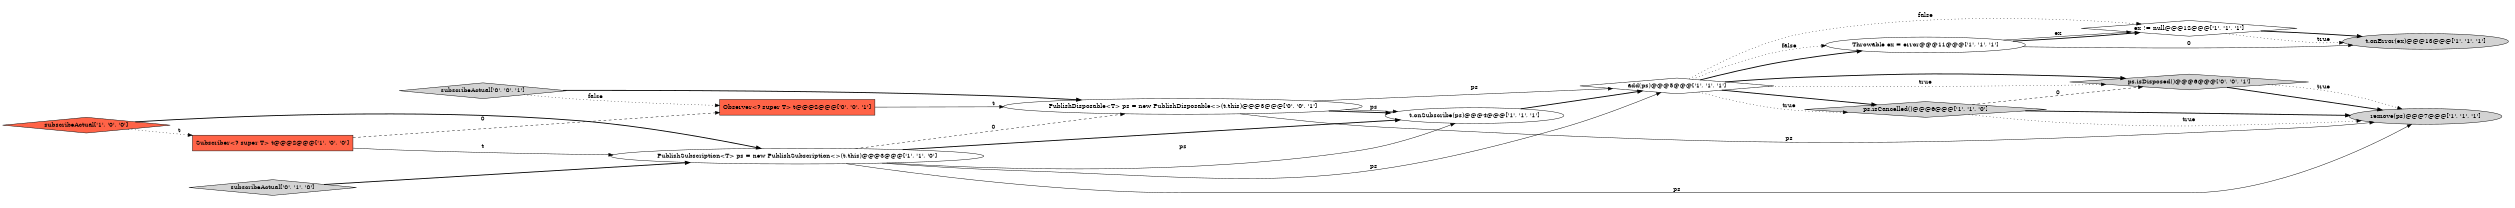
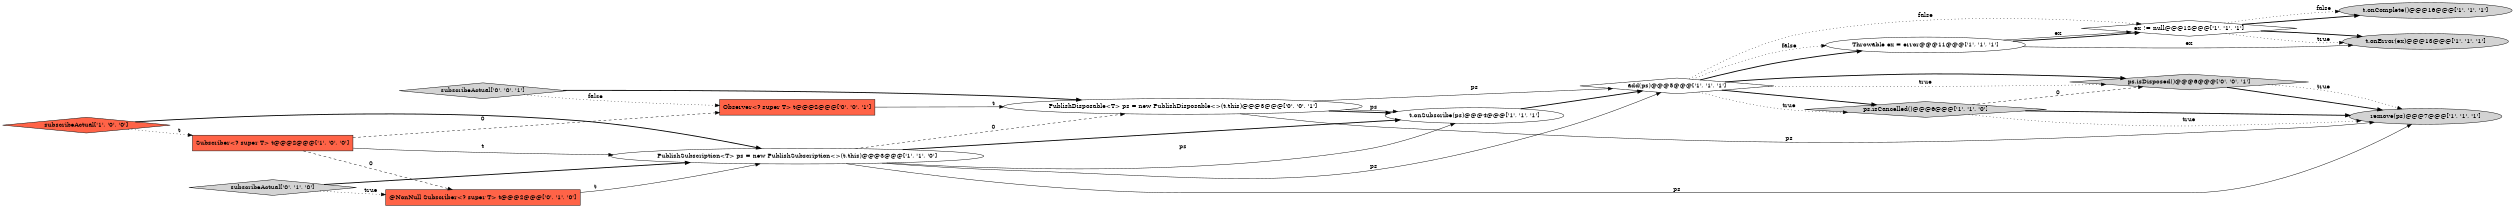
node "t.onComplete()@@@16@@@['1', '1', '1']": added
edge "Throwable ex = error@@@11@@@['1', '1', '1']" -> "t.onError(ex)@@@13@@@['1', '1', '1']": label "0" -> "ex"
node "@NonNull Subscriber<? super T> t@@@2@@@['0', '1', '0']": added
